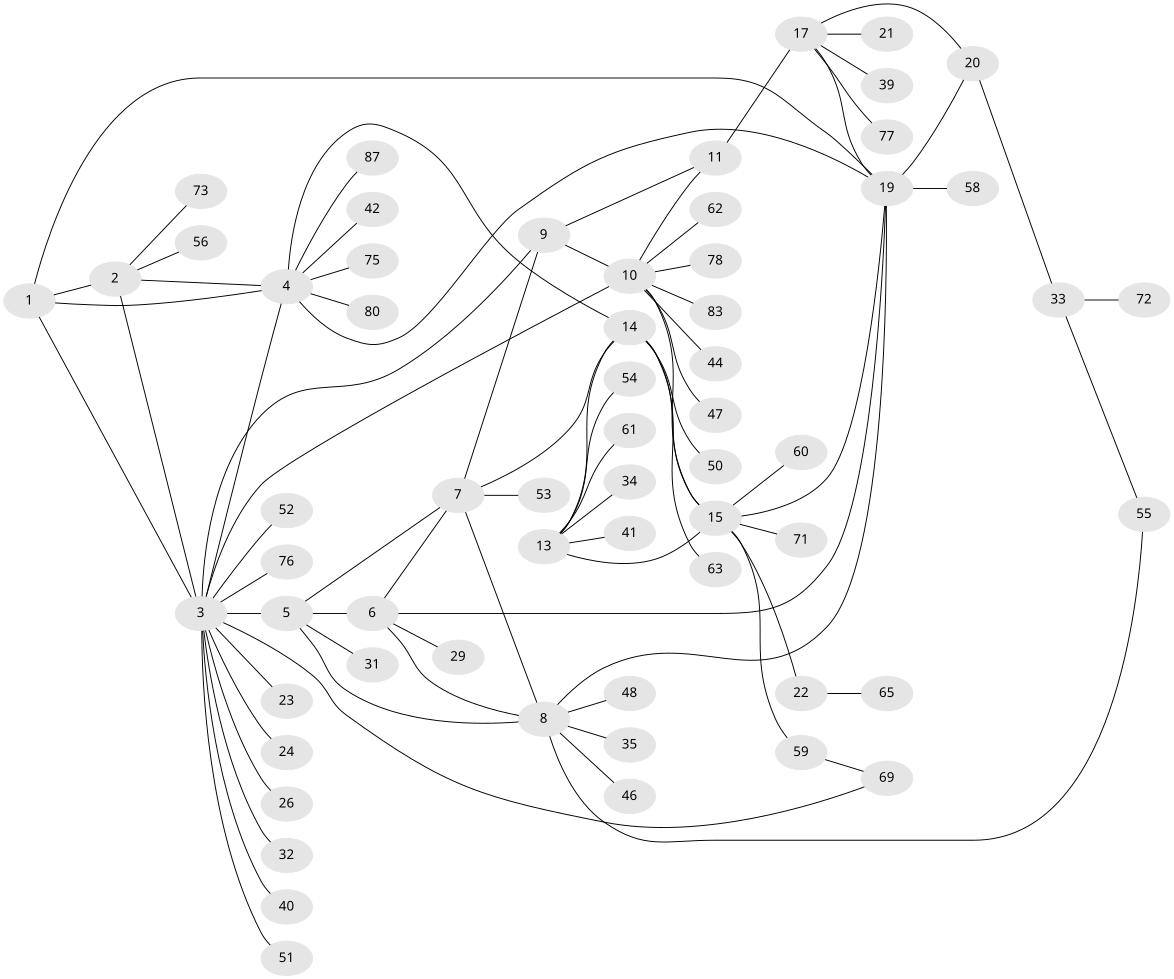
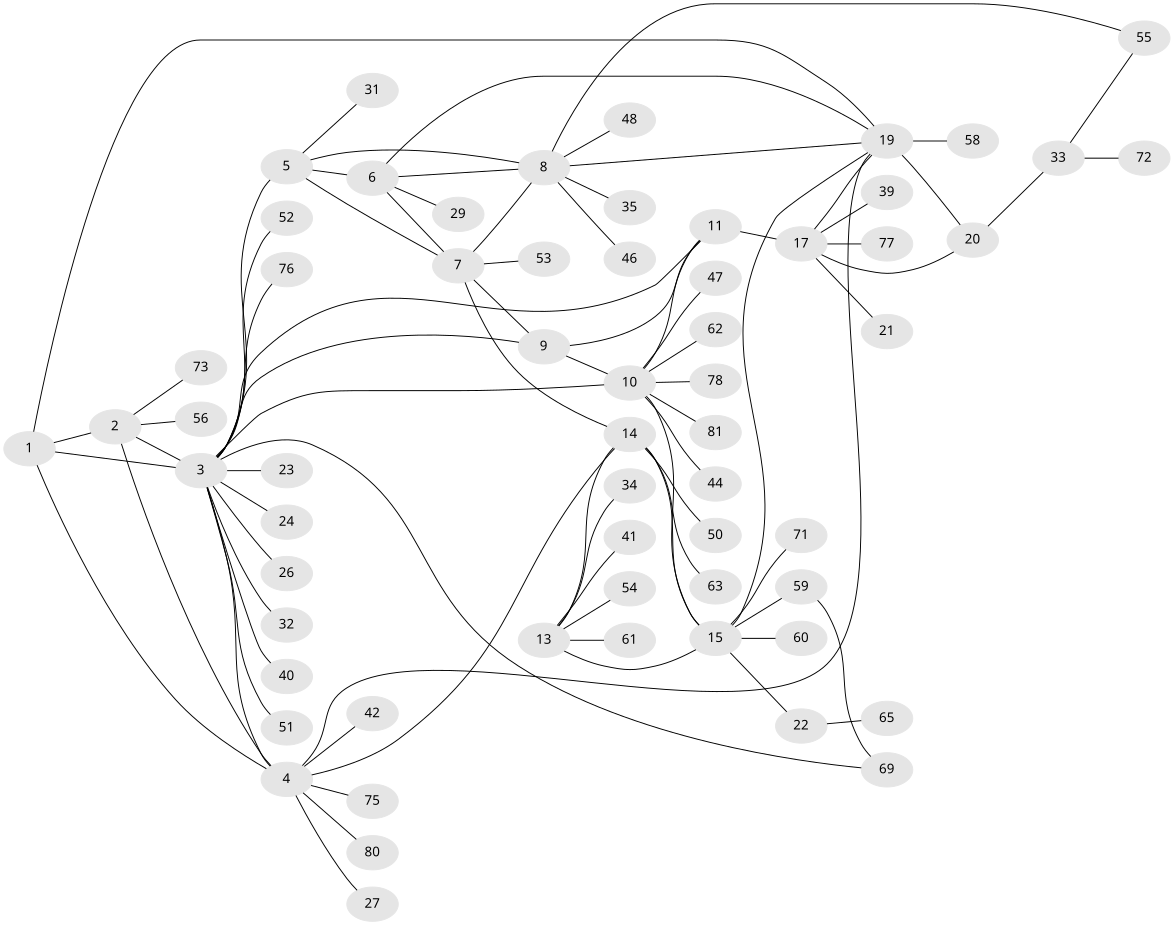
node "87": label "87" -> "27"
edge "11" -- "3": added
node "83": label "83" -> "81"
